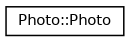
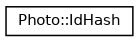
node "Photo::Photo": label "Photo::Photo" -> "Photo::IdHash"
